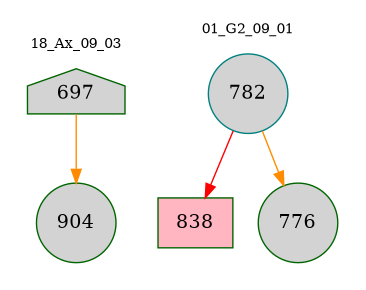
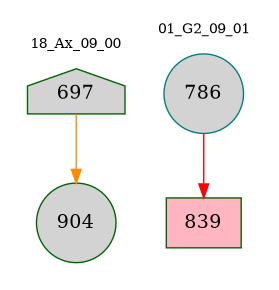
cluster "18_Ax_09_03": label "18_Ax_09_03" -> "18_Ax_09_00"
node "782": label "782" -> "786"
node "838": label "838" -> "839"
node "776": removed
